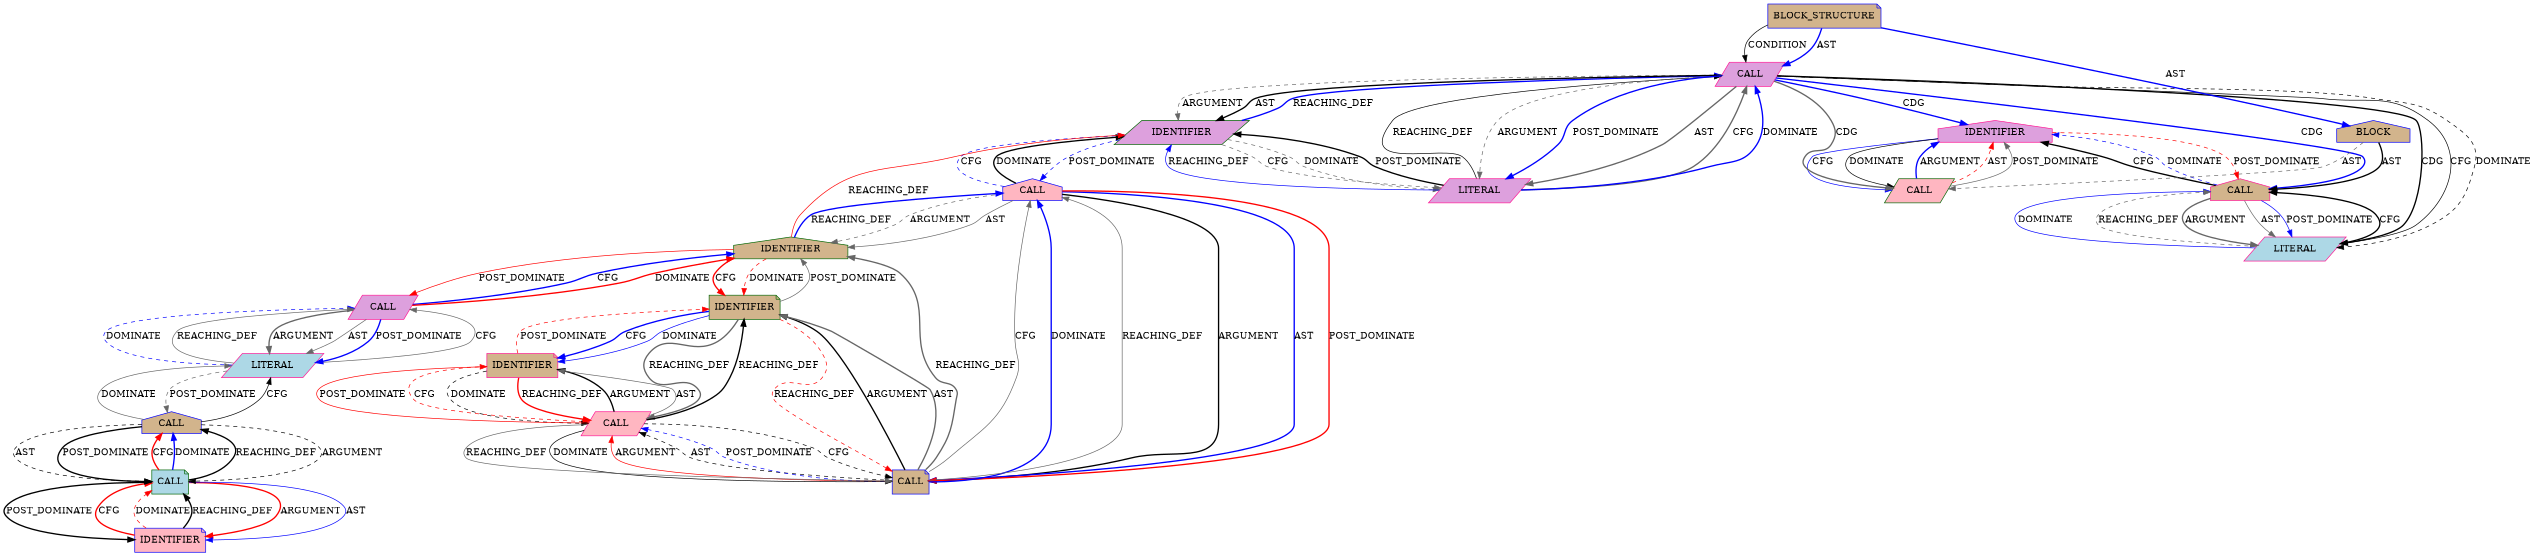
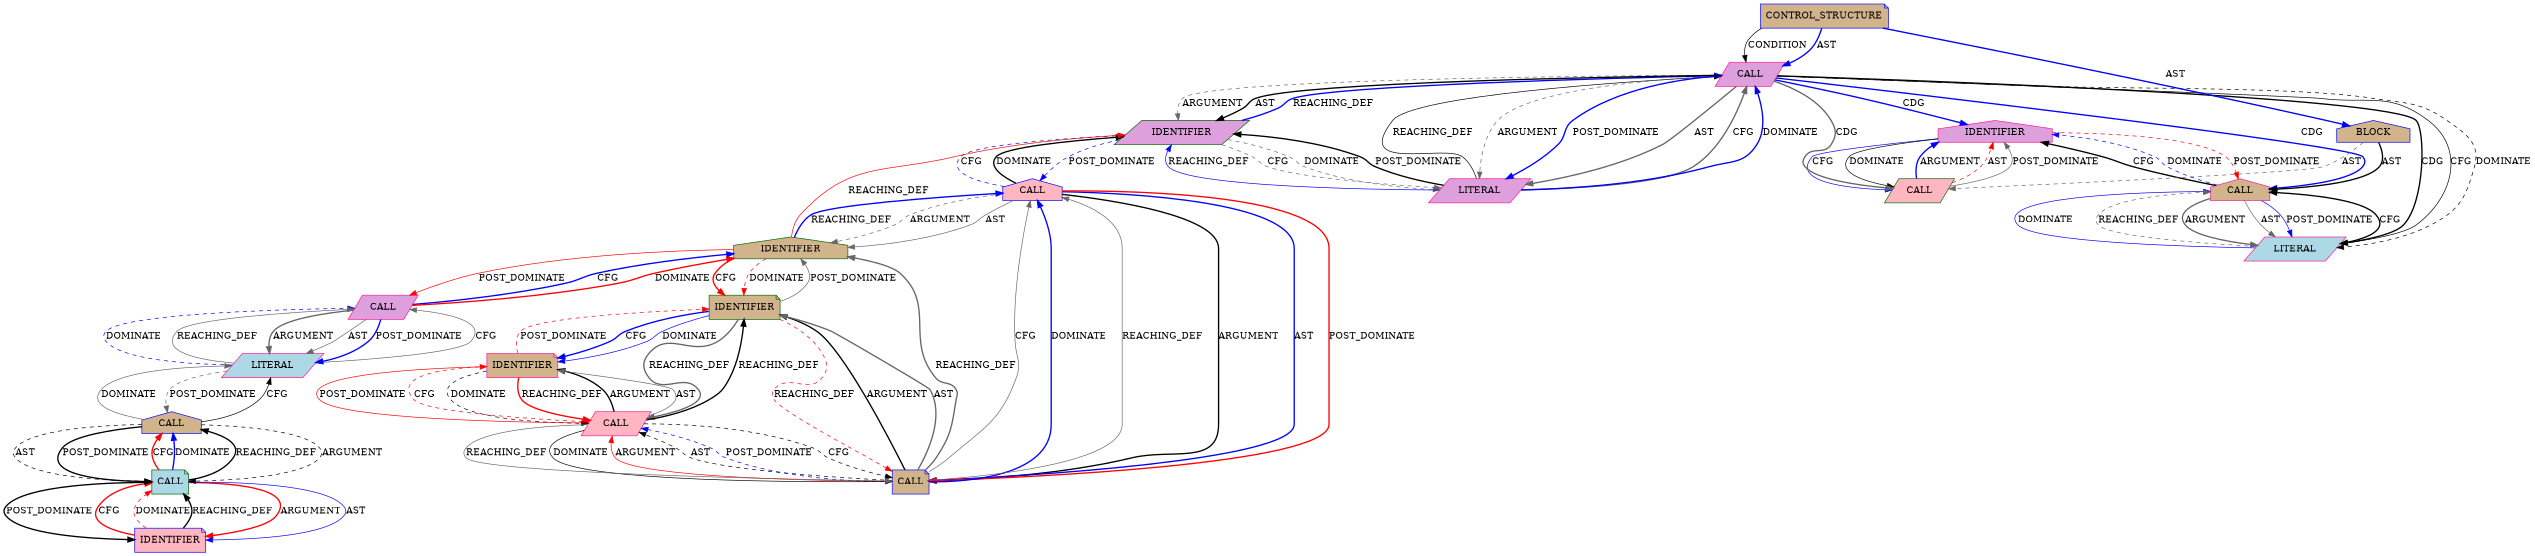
node "BLOCK_STRUCTURE": label "BLOCK_STRUCTURE" -> "CONTROL_STRUCTURE"
